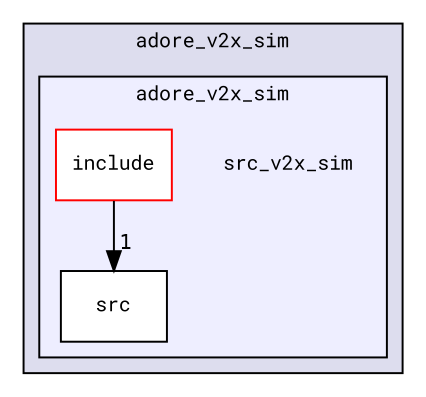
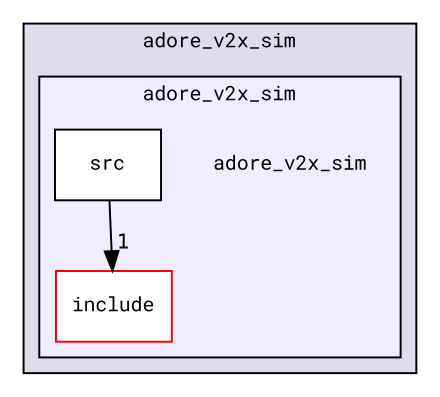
node "src_v2x_sim": label "src_v2x_sim" -> "adore_v2x_sim"
edge "include" -> "src": reversed
